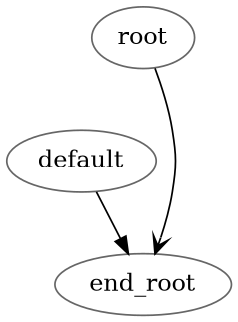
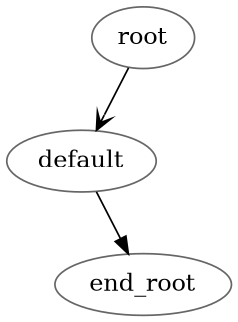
edge "root" -> "end_root": now "root" -> "default"
